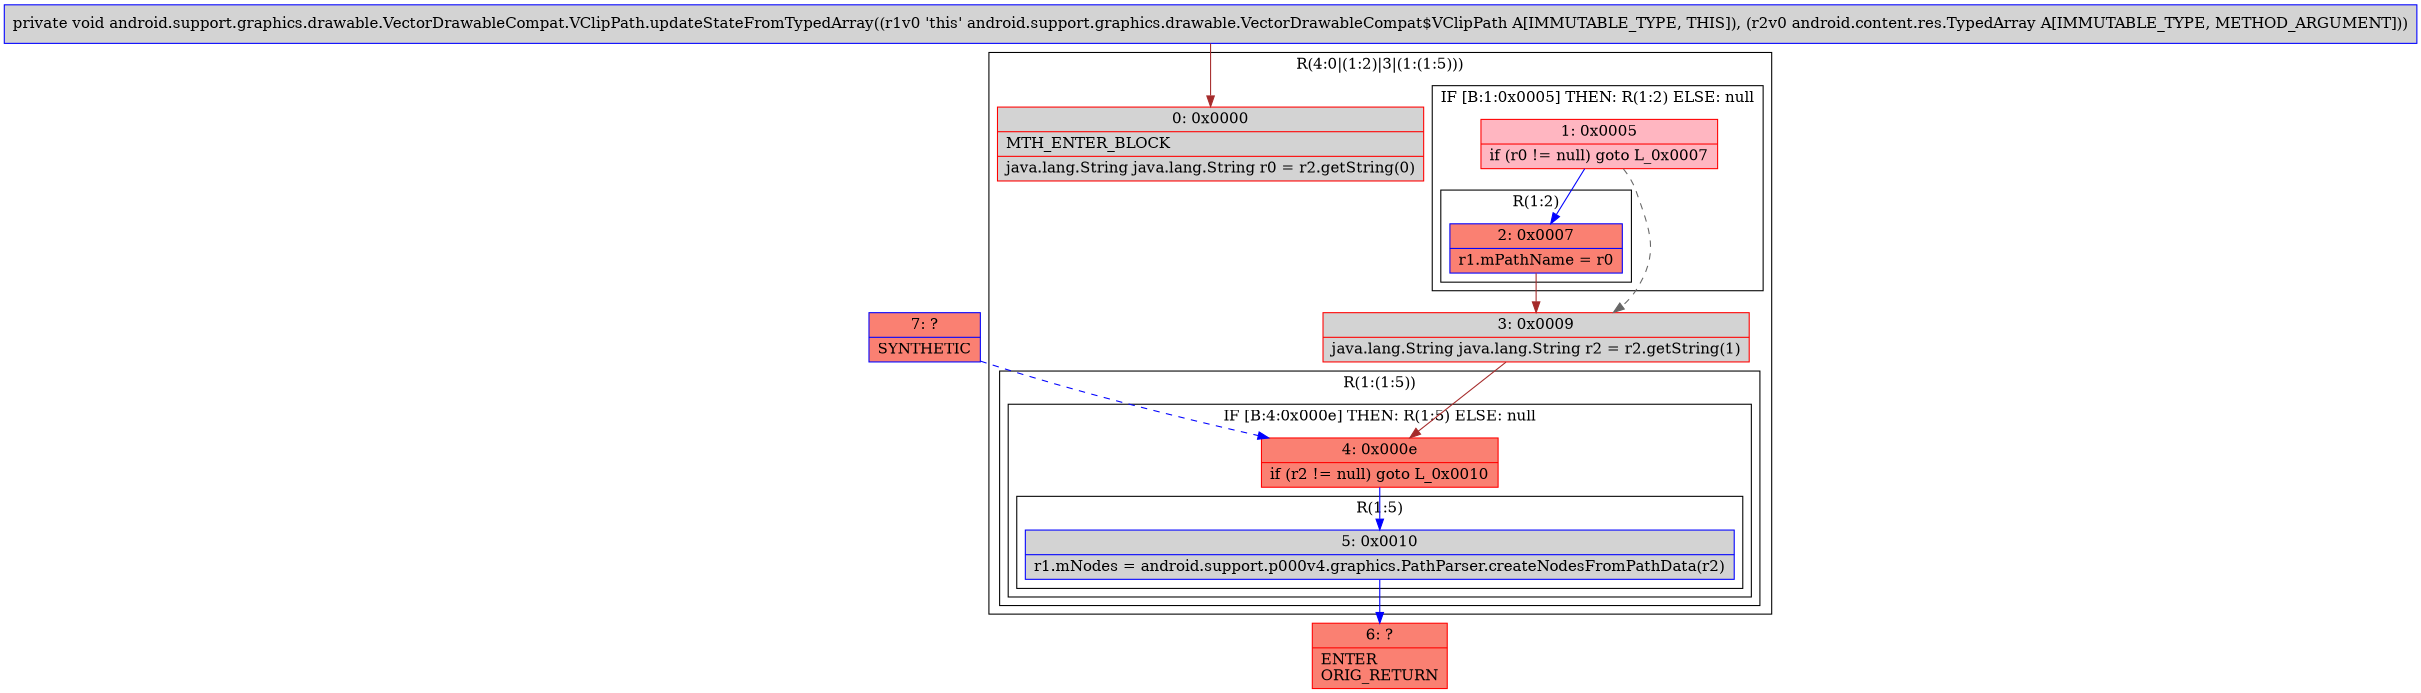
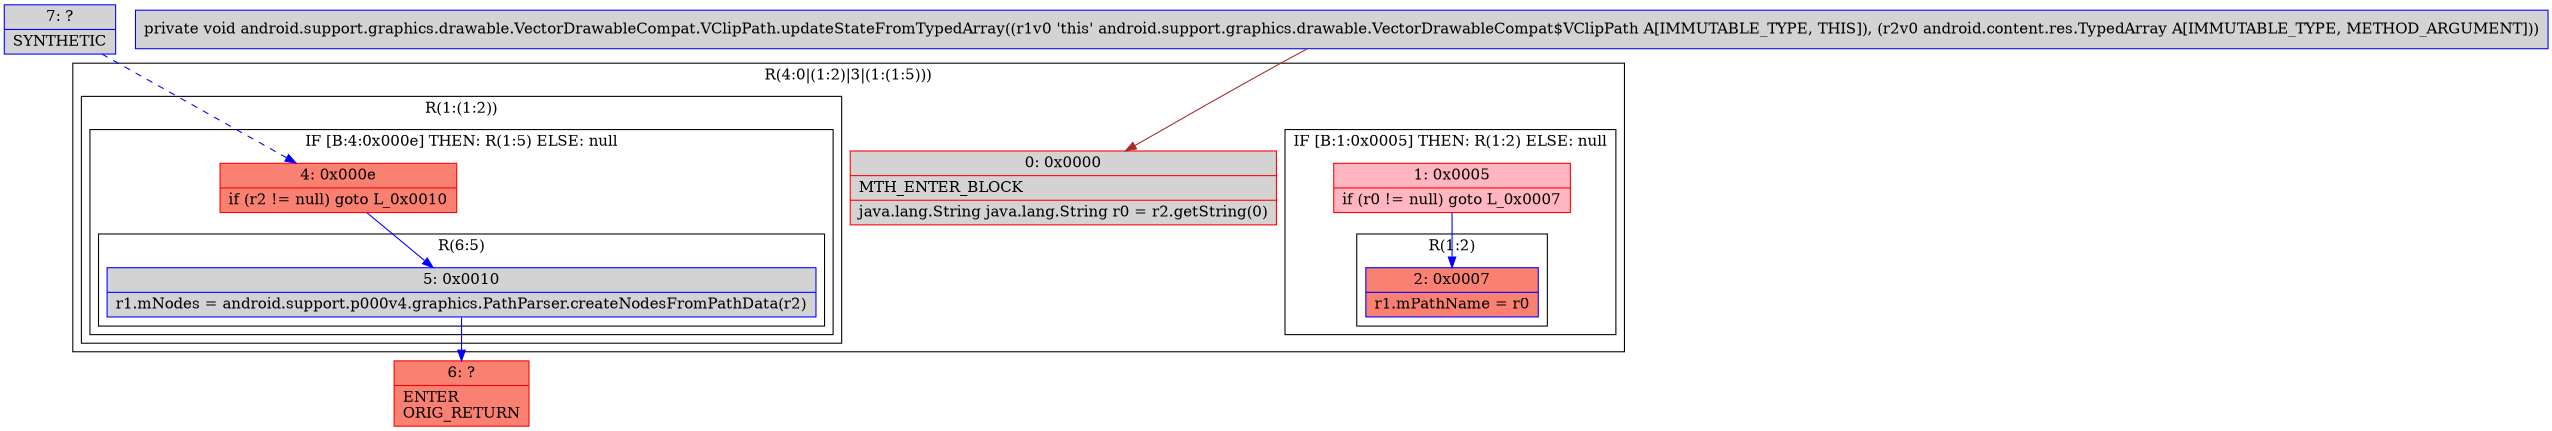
node "7: ?": fillcolor salmon -> lightgrey
node "3: 0x0009": removed
cluster "R(1:(1:5))": label "R(1:(1:5))" -> "R(1:(1:2))"
cluster "R(1:5)": label "R(1:5)" -> "R(6:5)"
